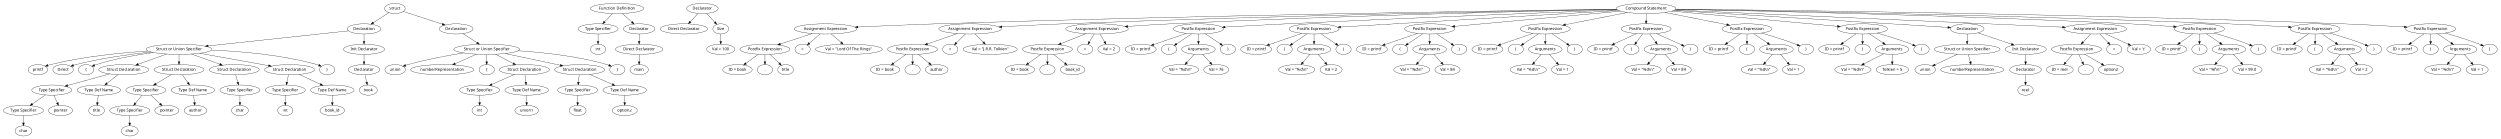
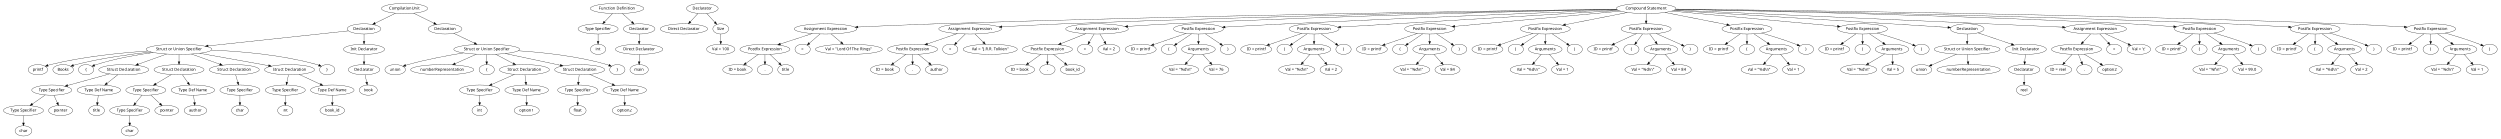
node "Struct": label "Struct" -> "CompilationUnit"
node "Direct": label "Direct" -> "Books"
node "Tolkien = 5": label "Tolkien = 5" -> "Val = 5"
node "union1": label "union1" -> "option1"
